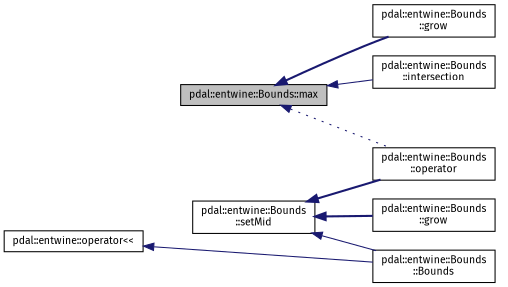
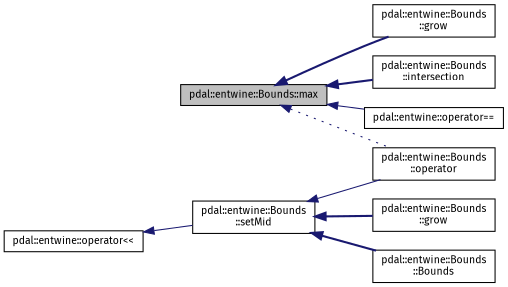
edge "pdal::entwine::Bounds ::intersection" -> "pdal::entwine::Bounds::max": style solid -> bold
node "pdal::entwine::operator==": added
edge "pdal::entwine::Bounds ::operator" -> "pdal::entwine::Bounds ::setMid": style bold -> solid
edge "pdal::entwine::Bounds ::Bounds" -> "pdal::entwine::Bounds ::setMid": style solid -> bold
edge "pdal::entwine::Bounds ::Bounds" -> "pdal::entwine::operator<<": now "pdal::entwine::Bounds ::setMid" -> "pdal::entwine::operator<<"
